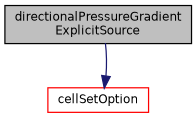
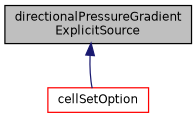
edge "directionalPressureGradient ExplicitSource" -> "cellSetOption": reversed
